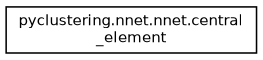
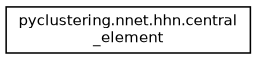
node "pyclustering.nnet.nnet.central _element": label "pyclustering.nnet.nnet.central _element" -> "pyclustering.nnet.hhn.central _element"
